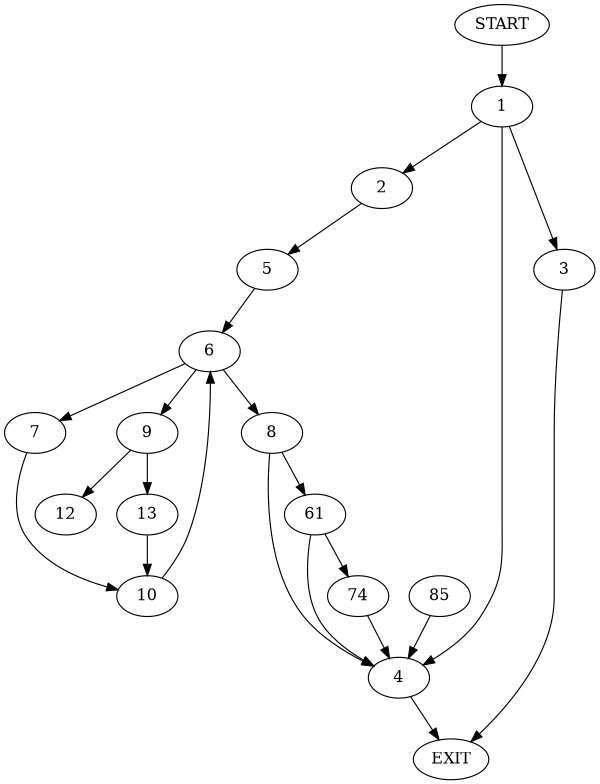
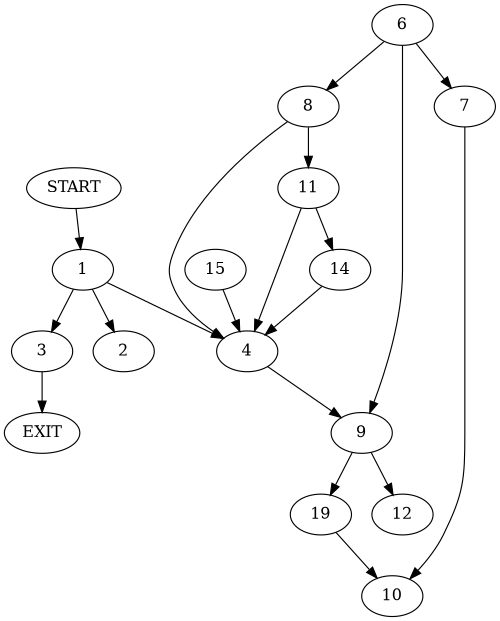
node "5": removed
edge "10" -> "6": removed
node "13": label "13" -> "19"
node "61": label "61" -> "11"
node "74": label "74" -> "14"
node "85": label "85" -> "15"
edge "4" -> "EXIT": now "4" -> "9"
